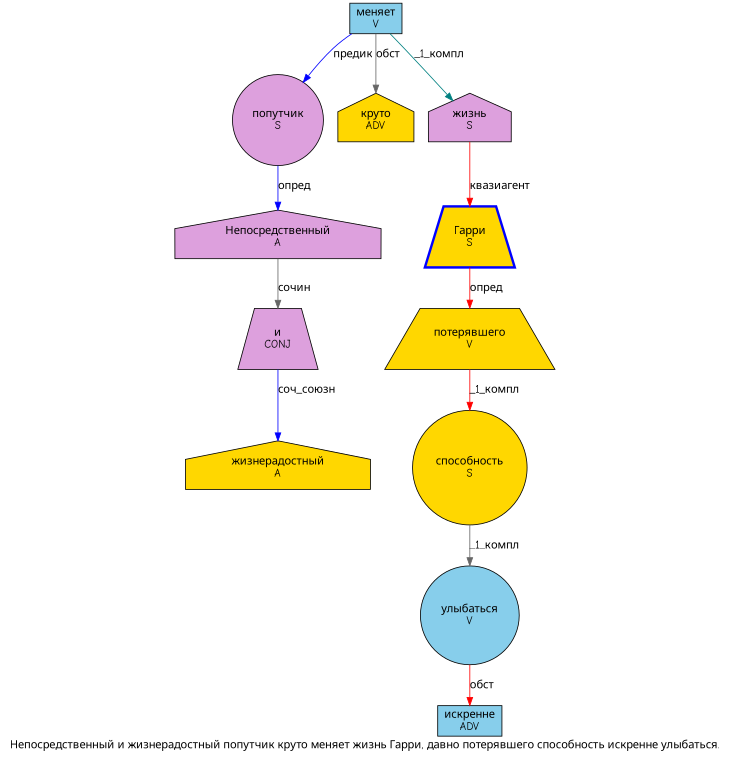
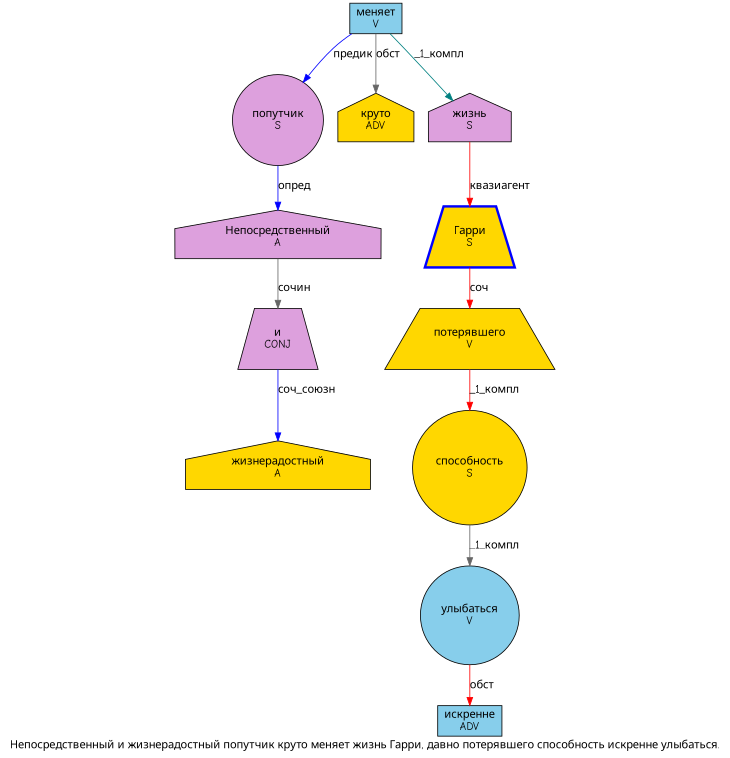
edge "Гарри S" -> "потерявшего V": label "опред" -> "соч"
